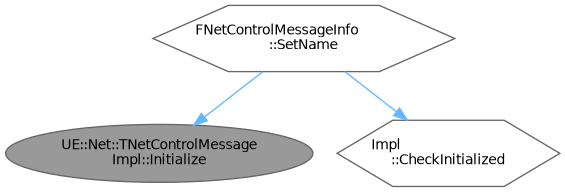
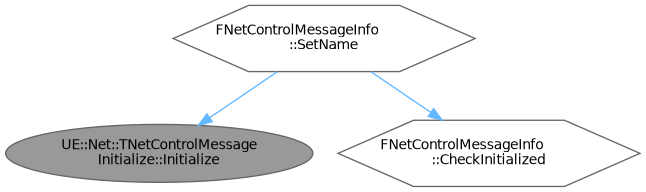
node "UE::Net::TNetControlMessage Impl::Initialize": label "UE::Net::TNetControlMessage Impl::Initialize" -> "UE::Net::TNetControlMessage Initialize::Initialize"
node "Impl ::CheckInitialized": label "Impl ::CheckInitialized" -> "FNetControlMessageInfo ::CheckInitialized"
